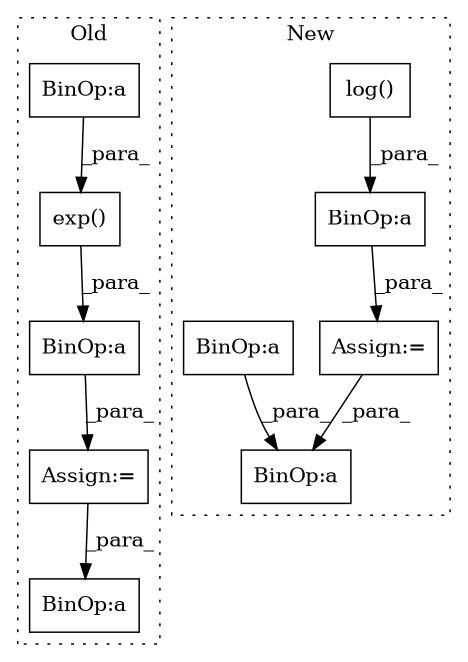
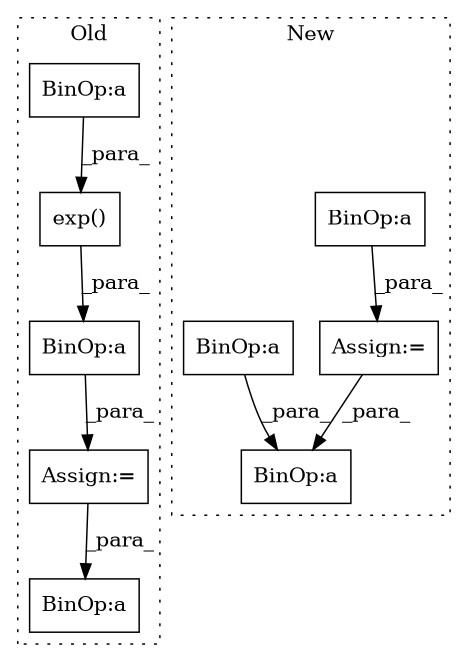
node "log()": removed
